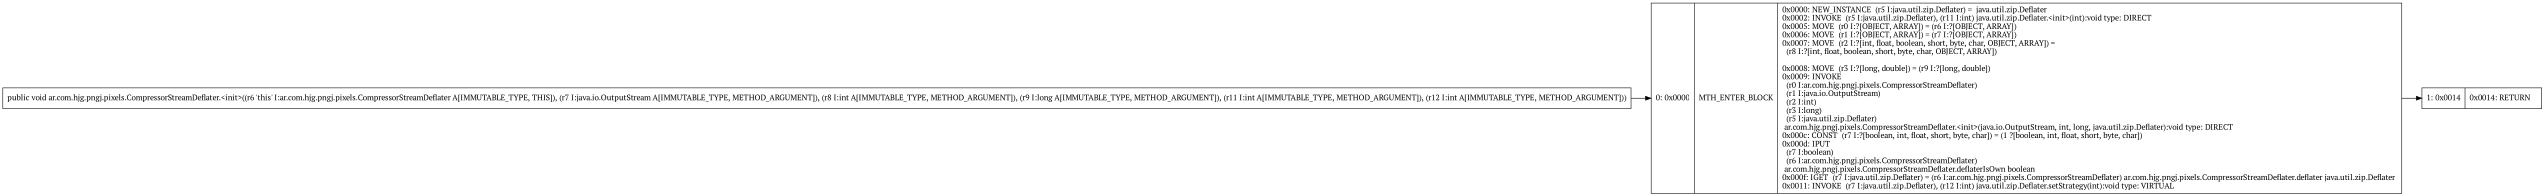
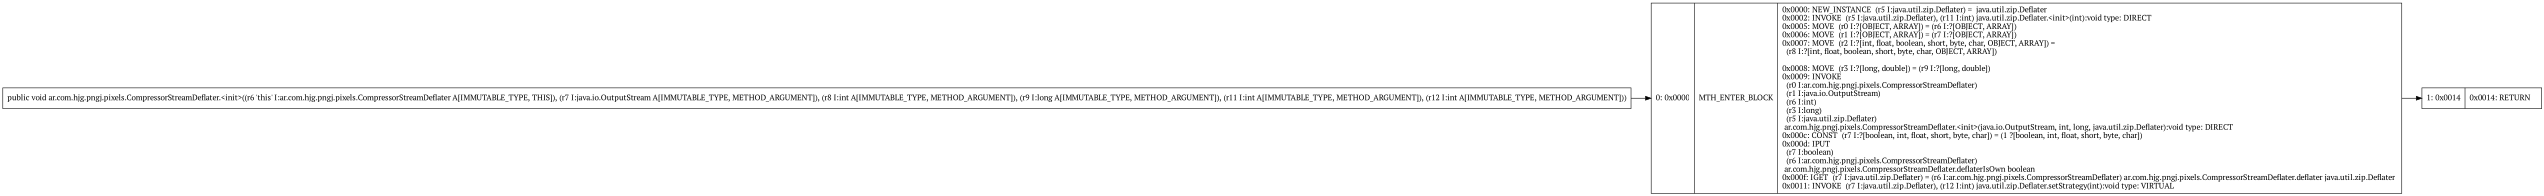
node "0: 0x0000": text "(r2 I:int)" -> "(r6 I:int)"
